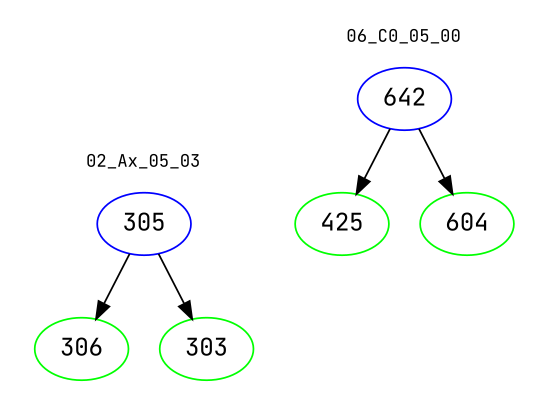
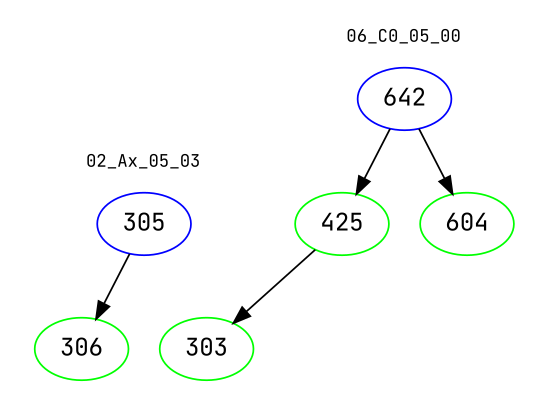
edge "305" -> "303": now "425" -> "303"
